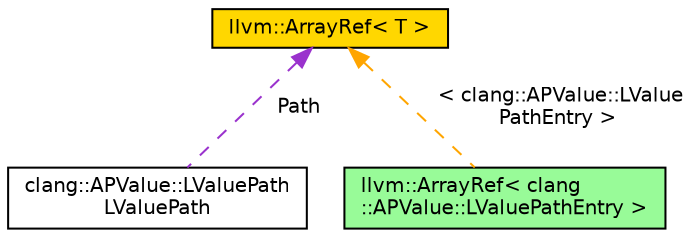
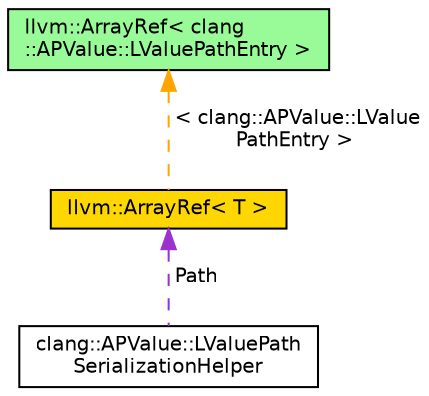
edge "llvm::ArrayRef< clang ::APValue::LValuePathEntry >" -> "llvm::ArrayRef< T >": reversed
node "clang::APValue::LValuePath LValuePath": label "clang::APValue::LValuePath LValuePath" -> "clang::APValue::LValuePath SerializationHelper"
